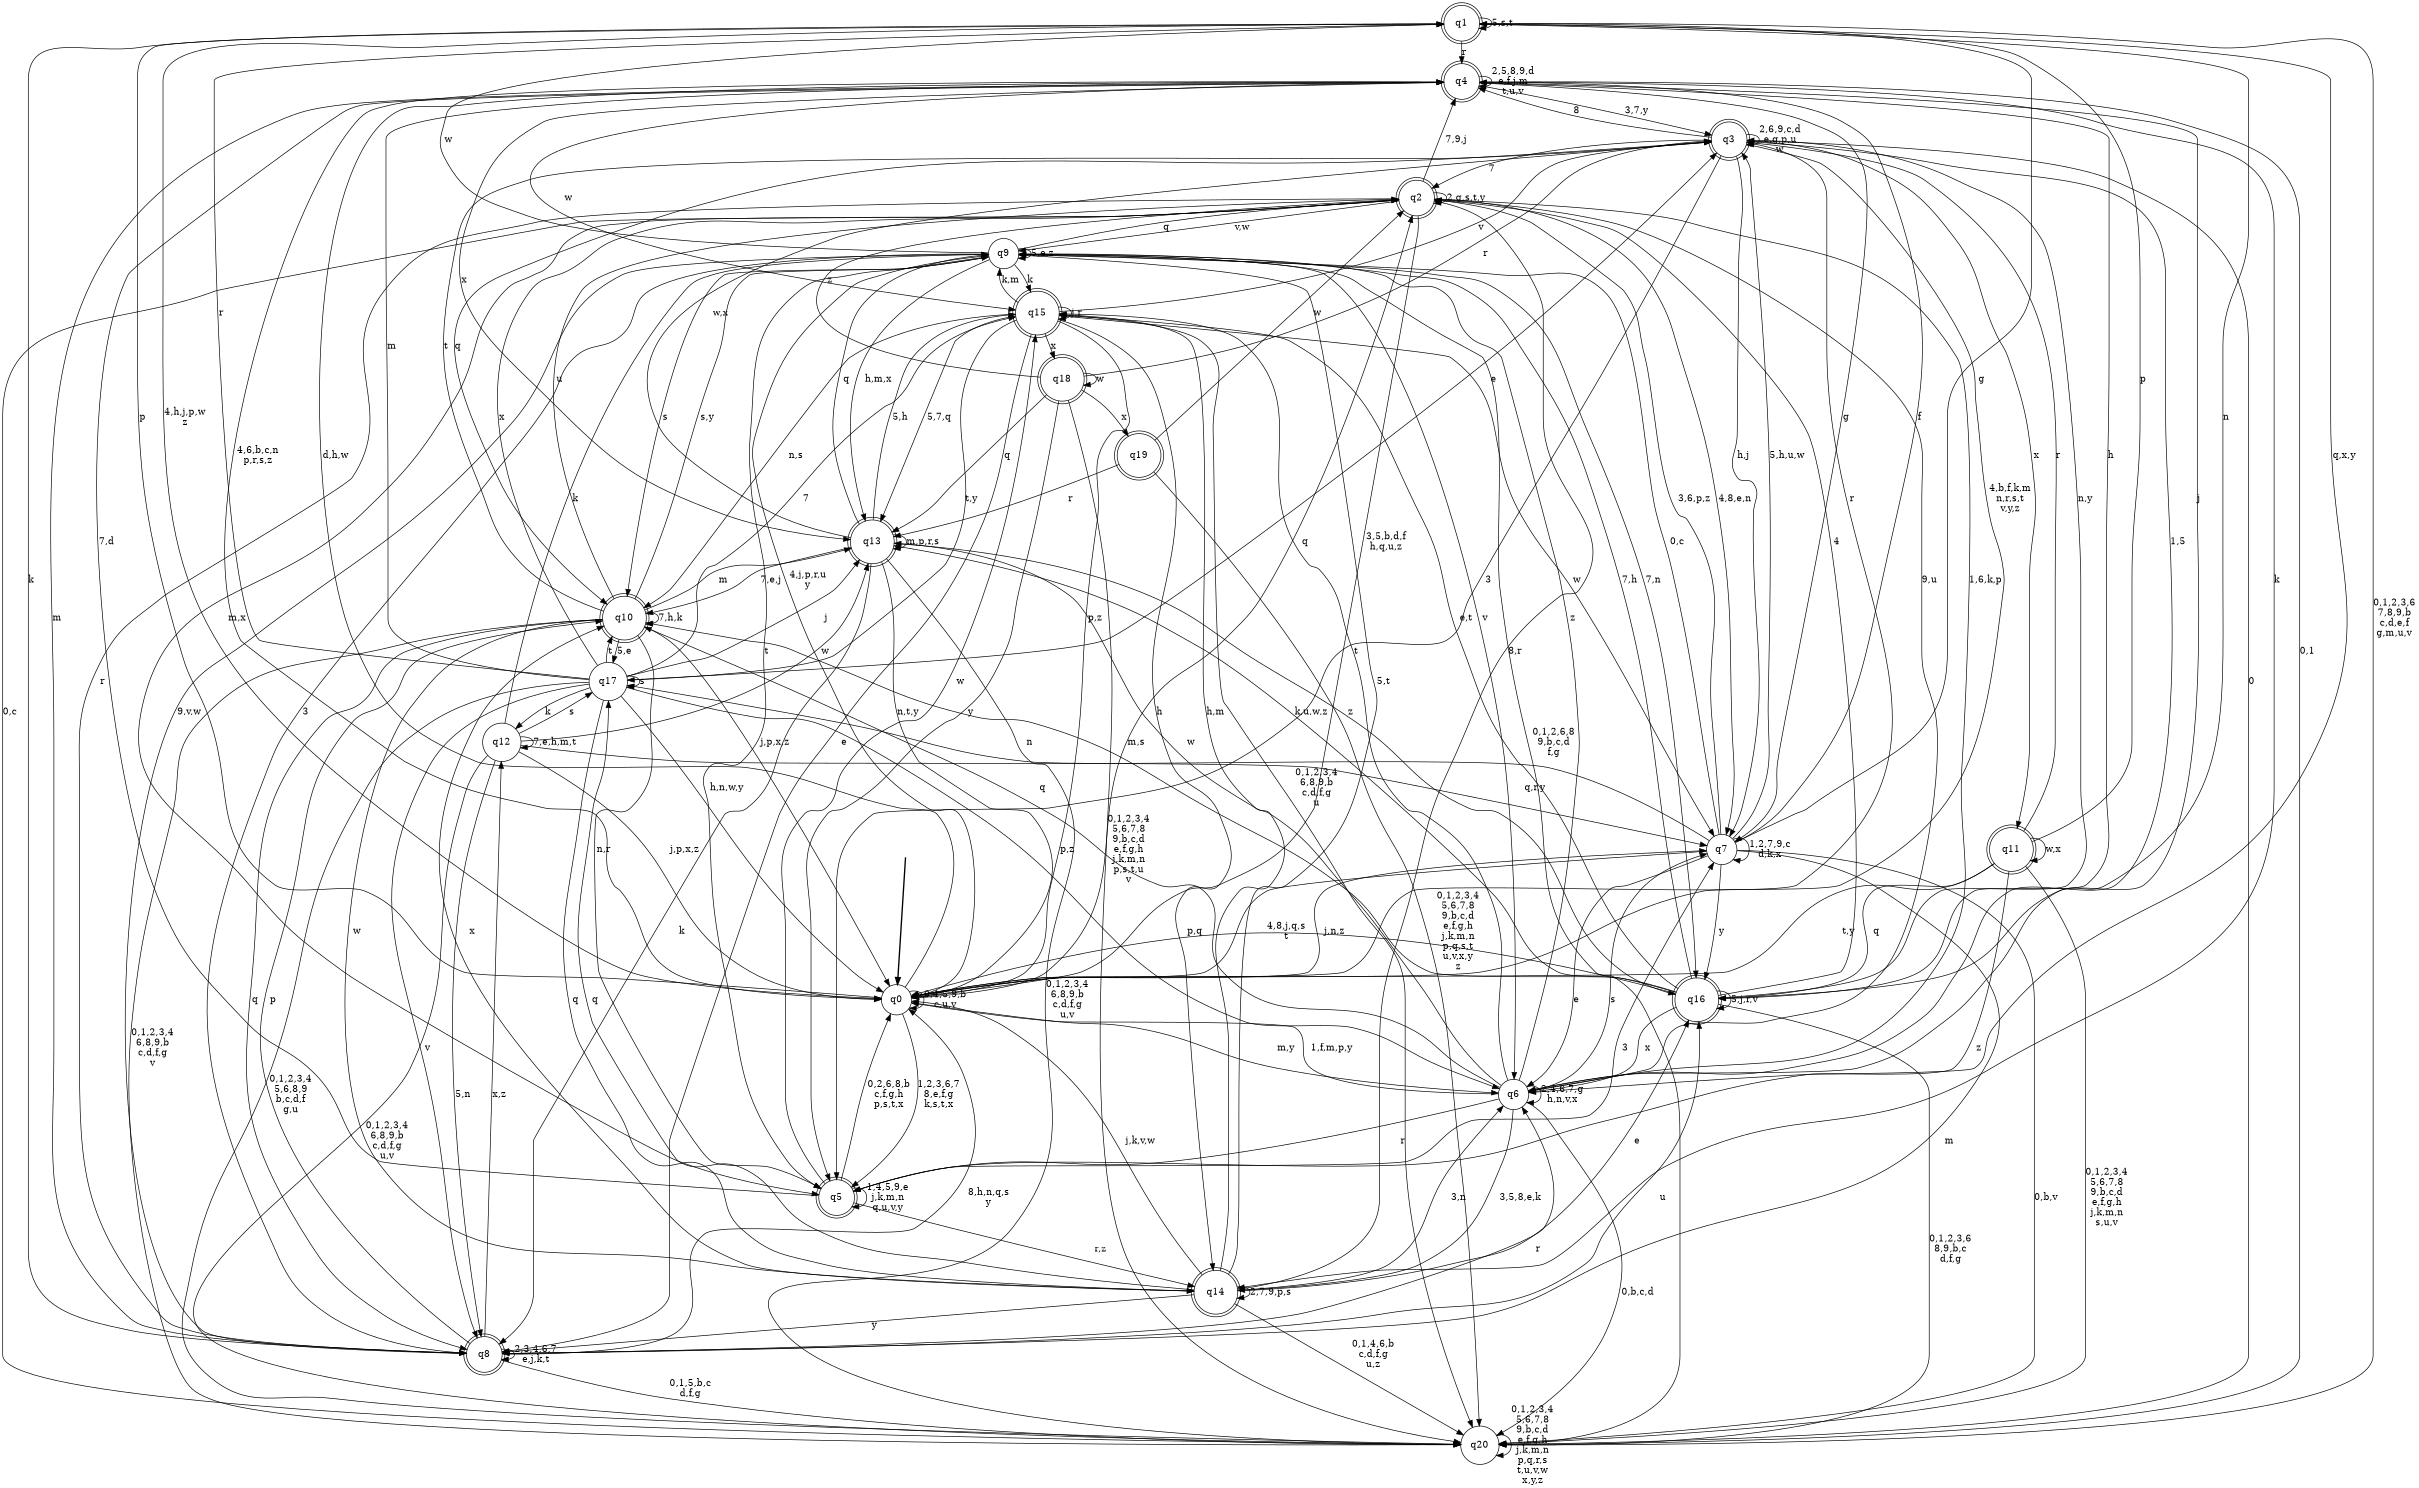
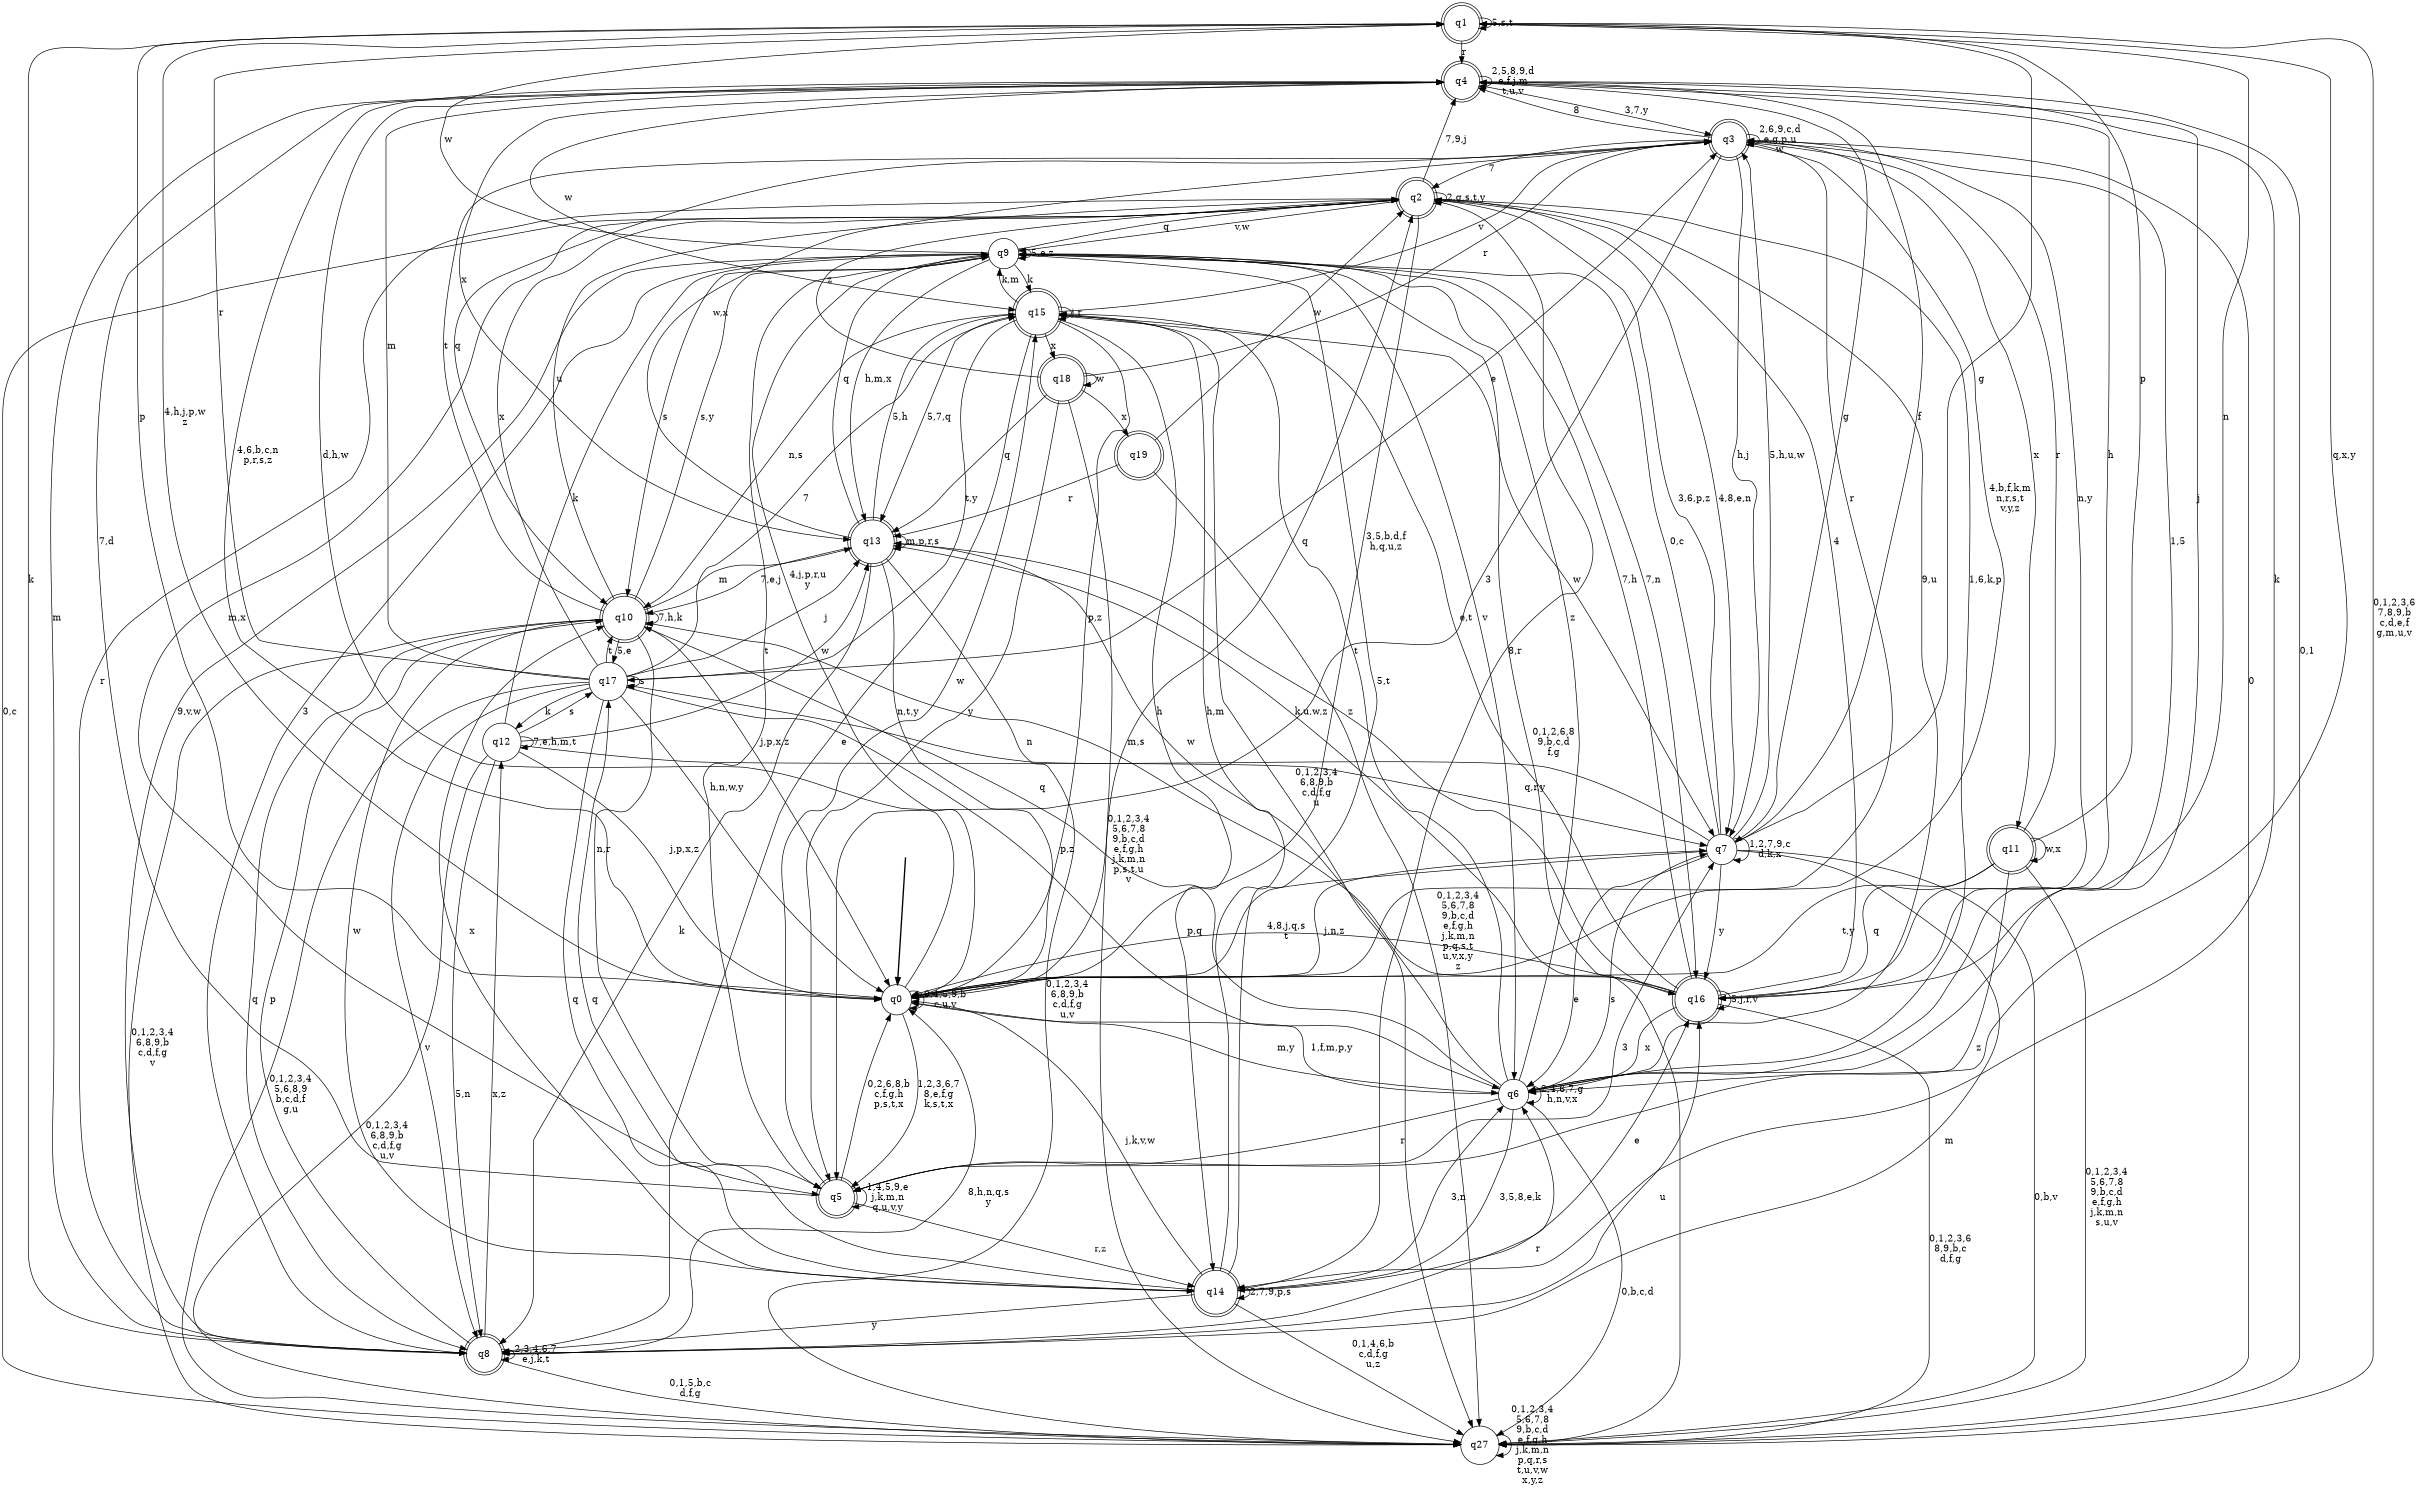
node "q20": label "q20" -> "q27"
